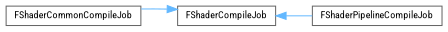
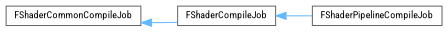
edge "FShaderCommonCompileJob" -> "FShaderCompileJob": reversed
